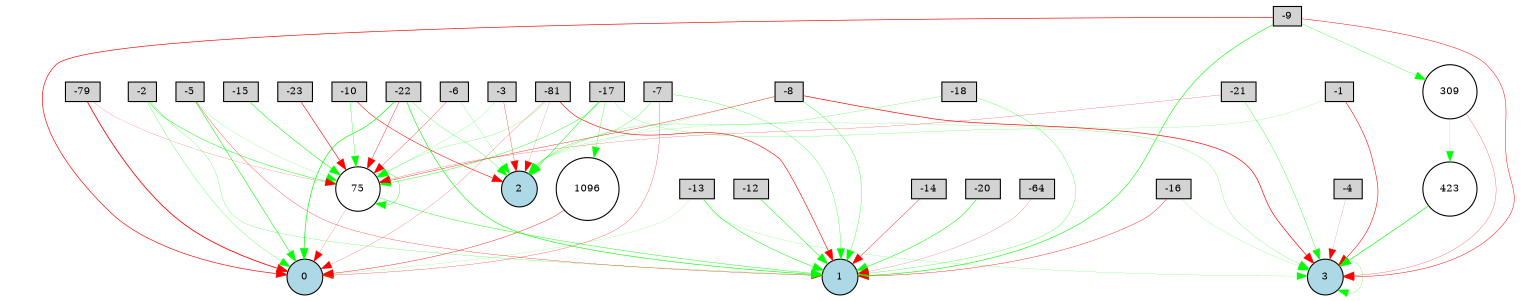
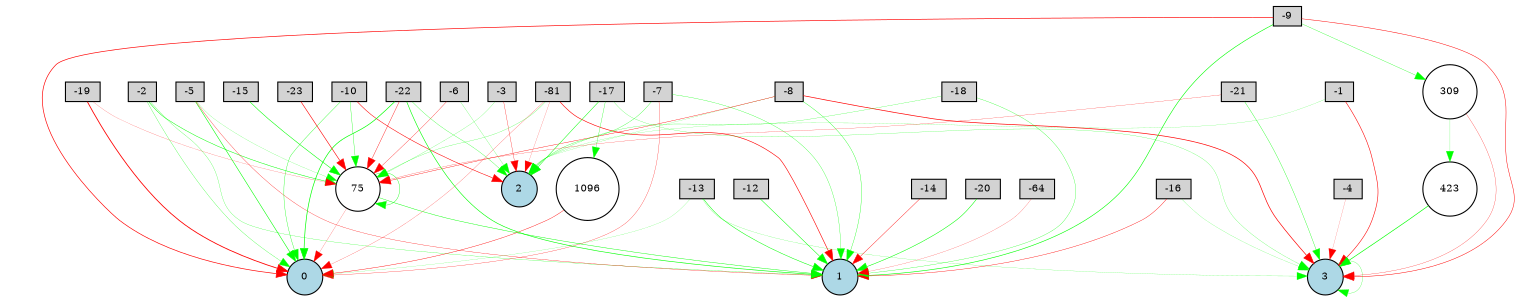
node "-79": label "-79" -> "-19"
edge "-17" -> "75": removed
edge "-10" -> "0": added
